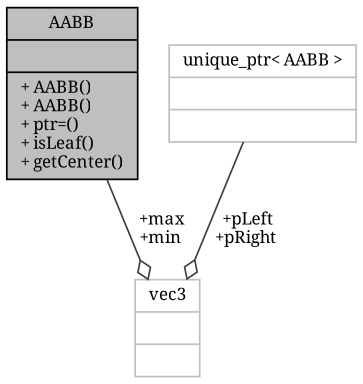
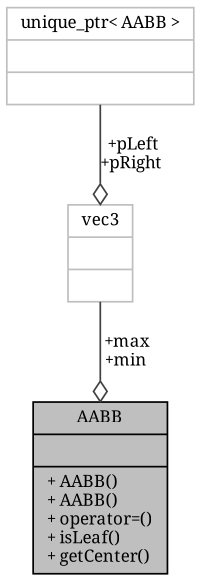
node "AABB": text "+ ptr=()" -> "+ operator=()"
edge "AABB" -> "vec3": reversed
